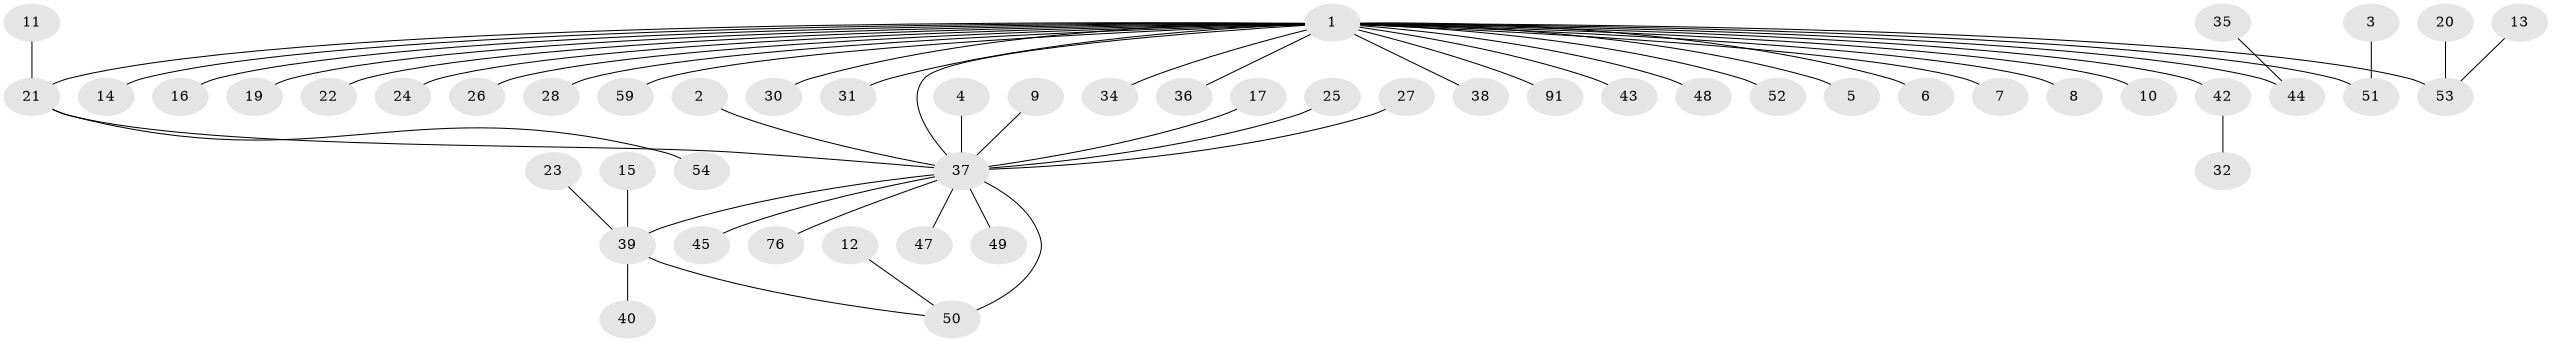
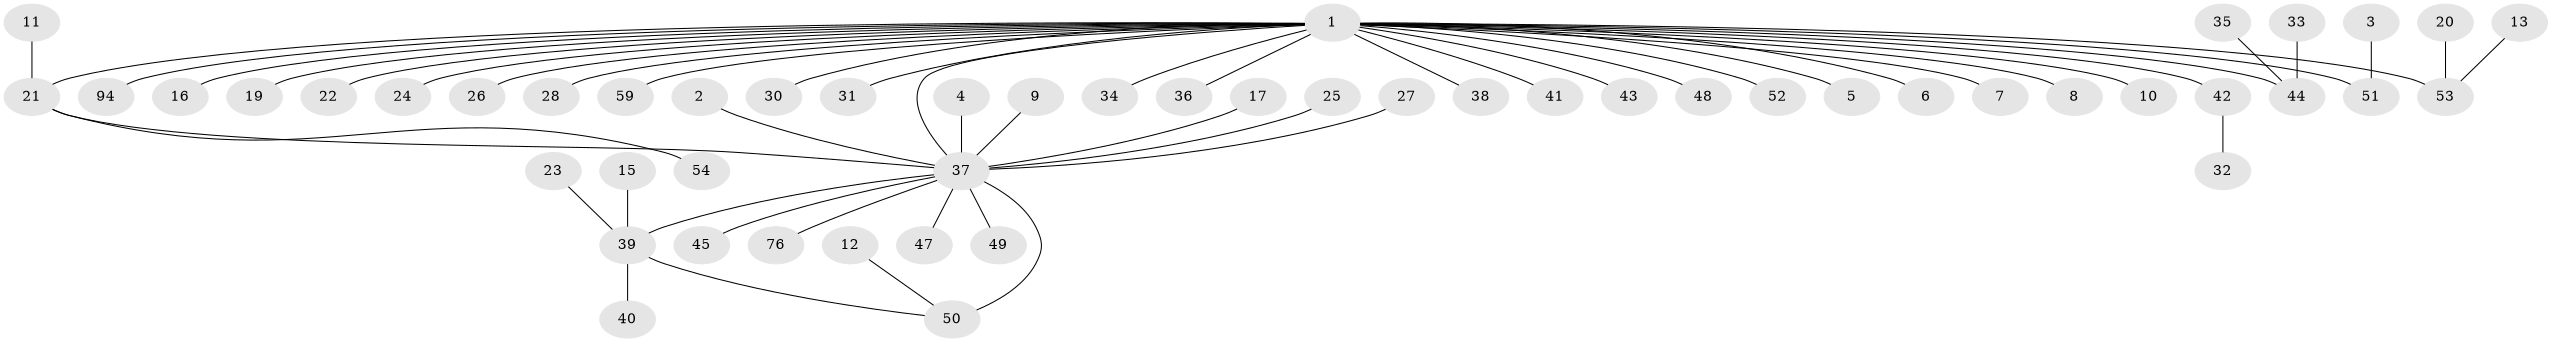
node "33": added
node "14": label "14" -> "94"
node "91": label "91" -> "41"
